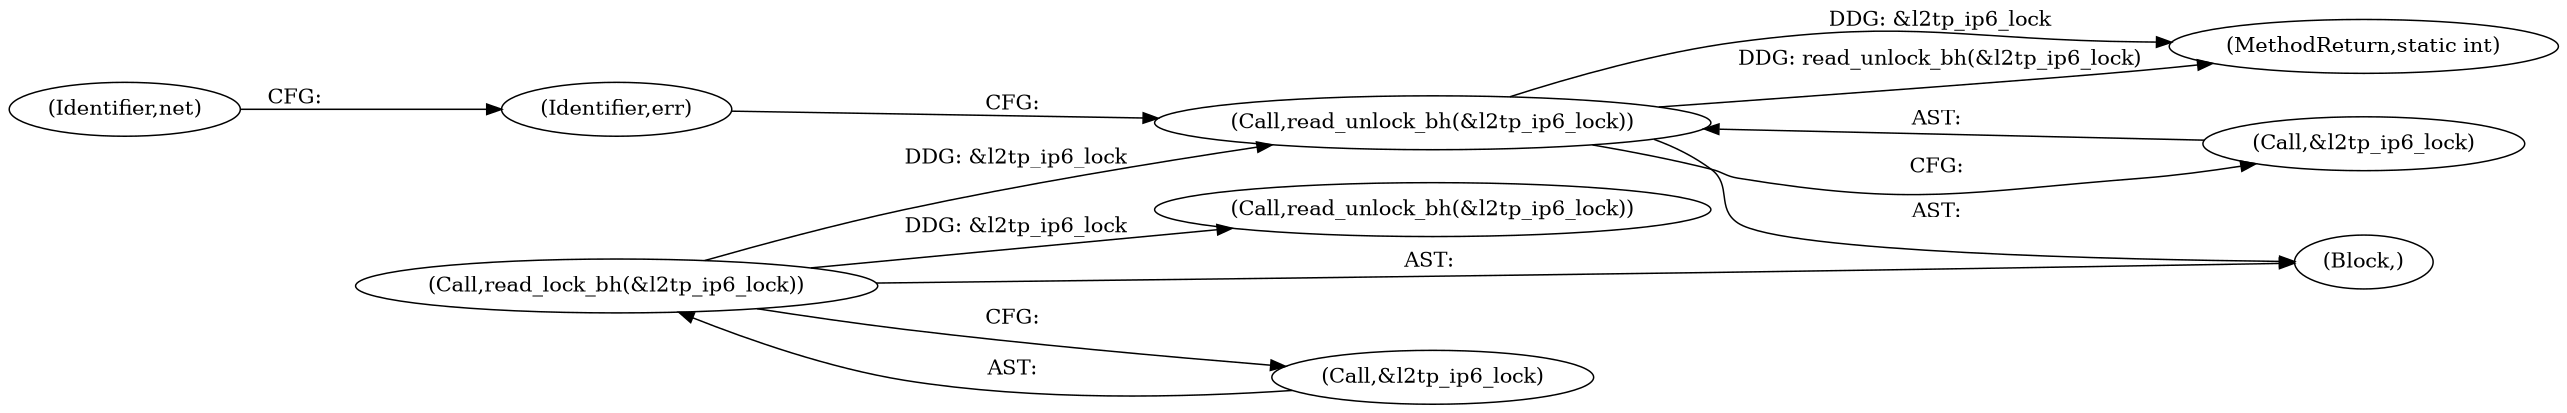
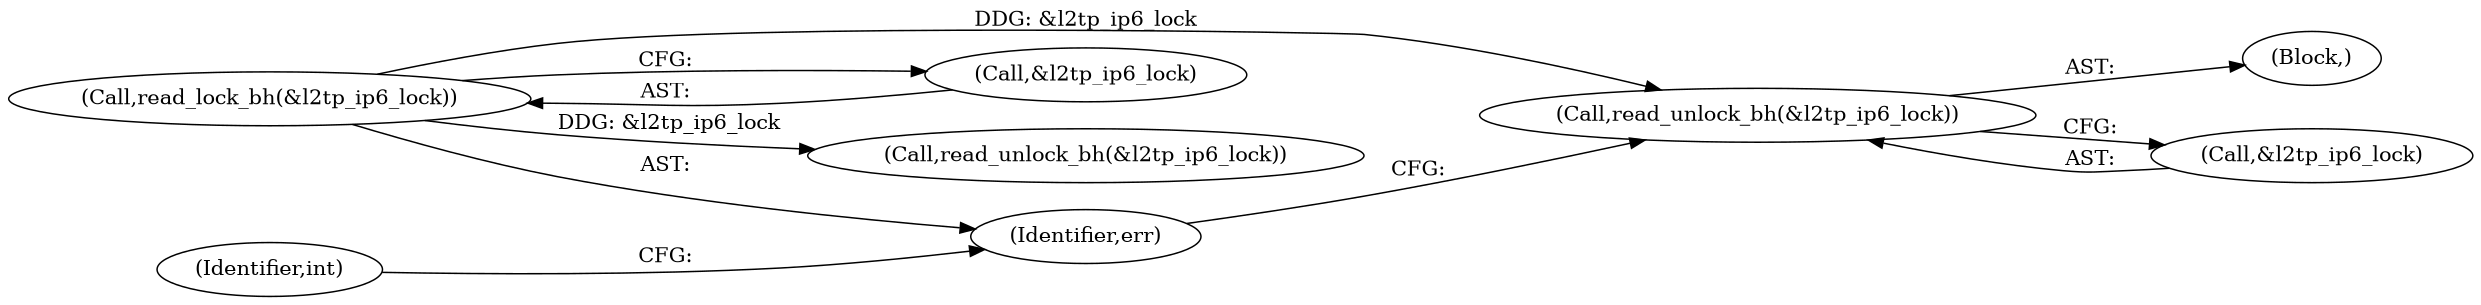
node "(MethodReturn,static int)": removed
node "(Identifier,net)": label "(Identifier,net)" -> "(Identifier,int)"
edge "(Call,read_lock_bh(&l2tp_ip6_lock))" -> "(Block,)": now "(Call,read_lock_bh(&l2tp_ip6_lock))" -> "(Identifier,err)"
